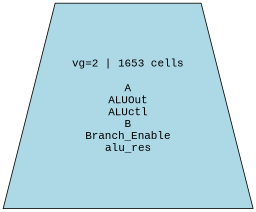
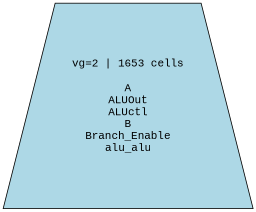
node "vg=2 | 1653 cells A ALUOut ALUctl B Branch_Enable alu_res": label "vg=2 | 1653 cells A ALUOut ALUctl B Branch_Enable alu_res" -> "vg=2 | 1653 cells A ALUOut ALUctl B Branch_Enable alu_alu"
